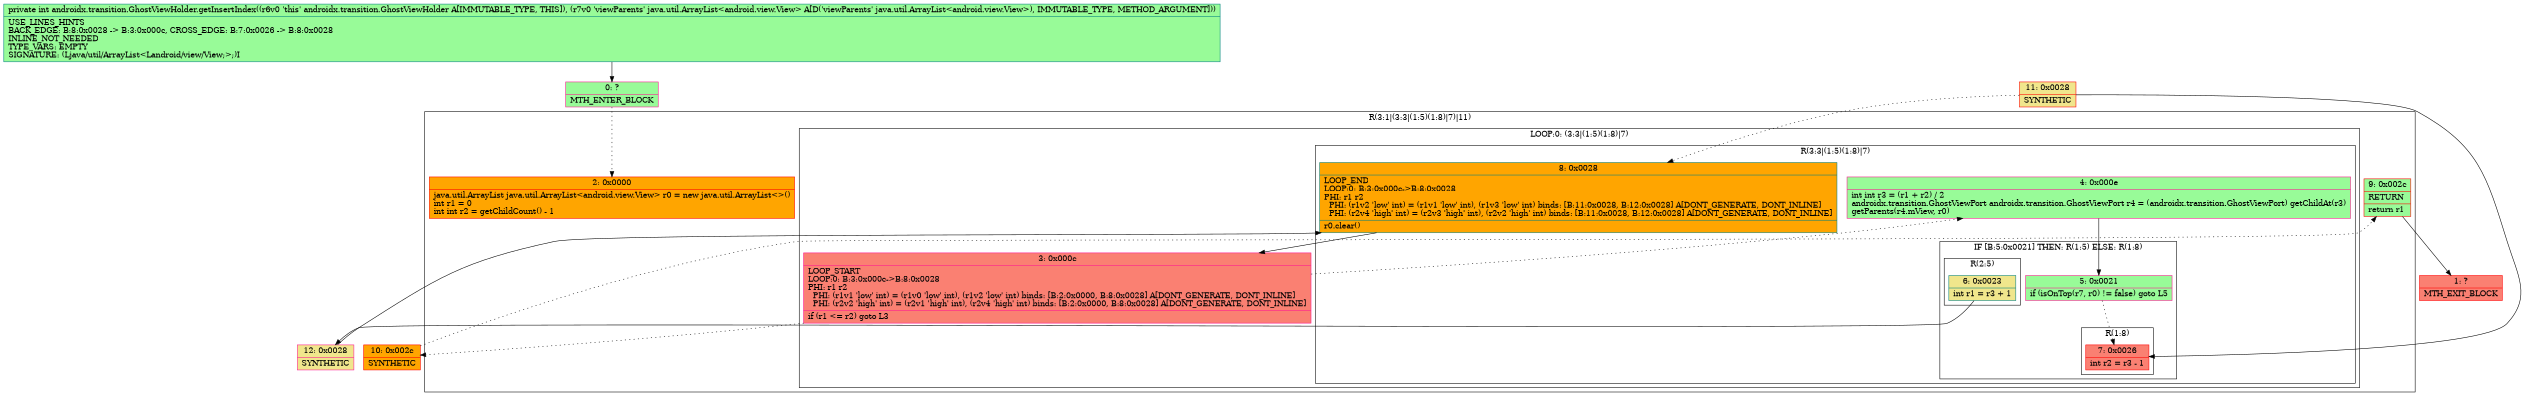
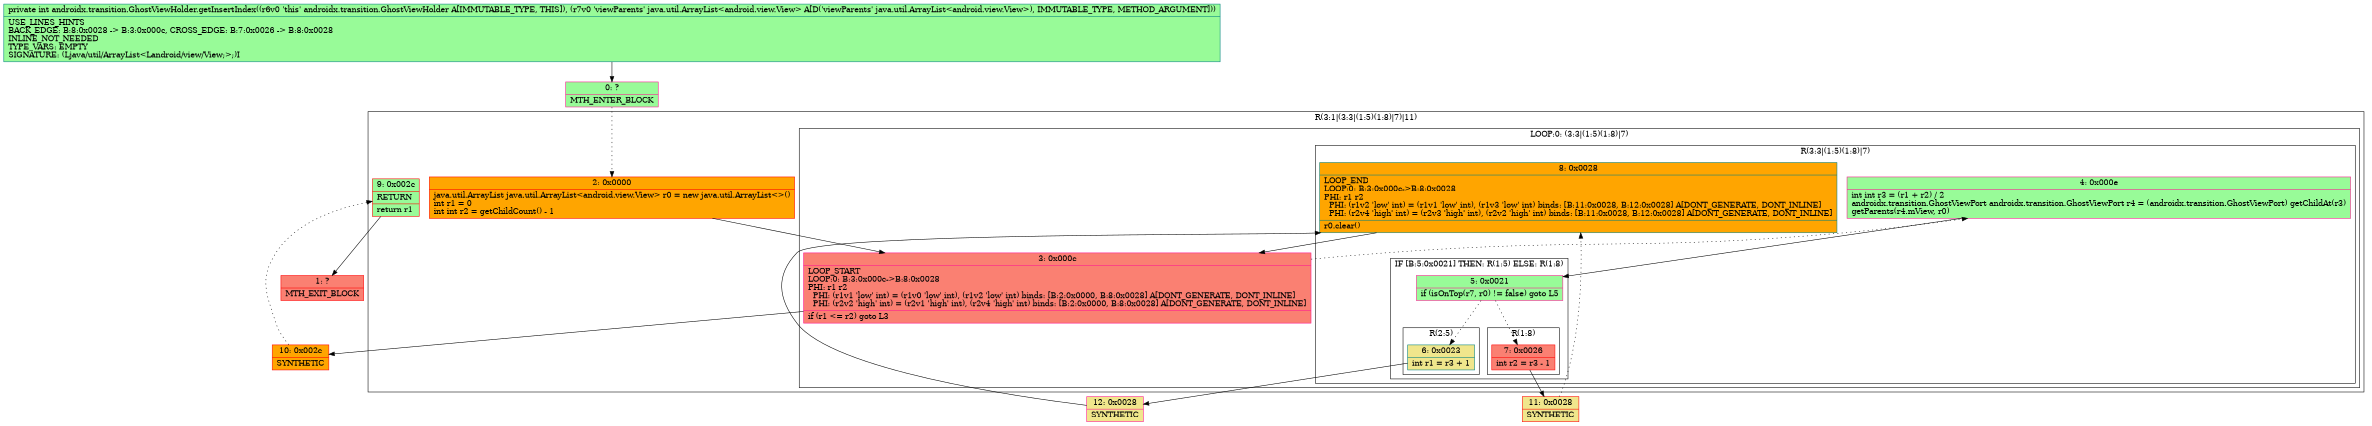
edge "11: 0x0028" -> "7: 0x0026": reversed
edge "2: 0x0000" -> "3: 0x000c": added
edge "5: 0x0021" -> "6: 0x0023": added
edge "3: 0x000c" -> "10: 0x002c": style dotted -> solid
